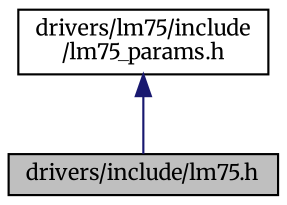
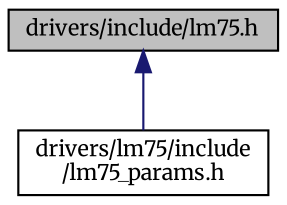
edge "drivers/include/lm75.h" -> "drivers/lm75/include /lm75_params.h": reversed
